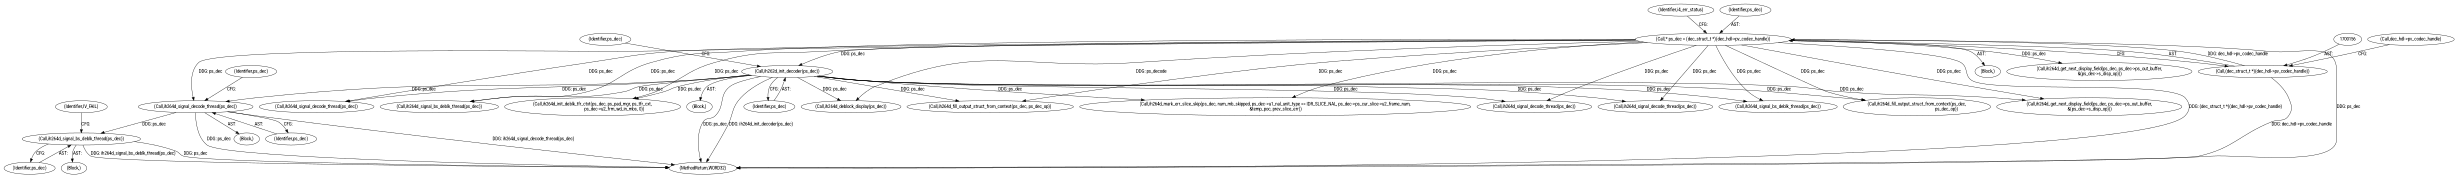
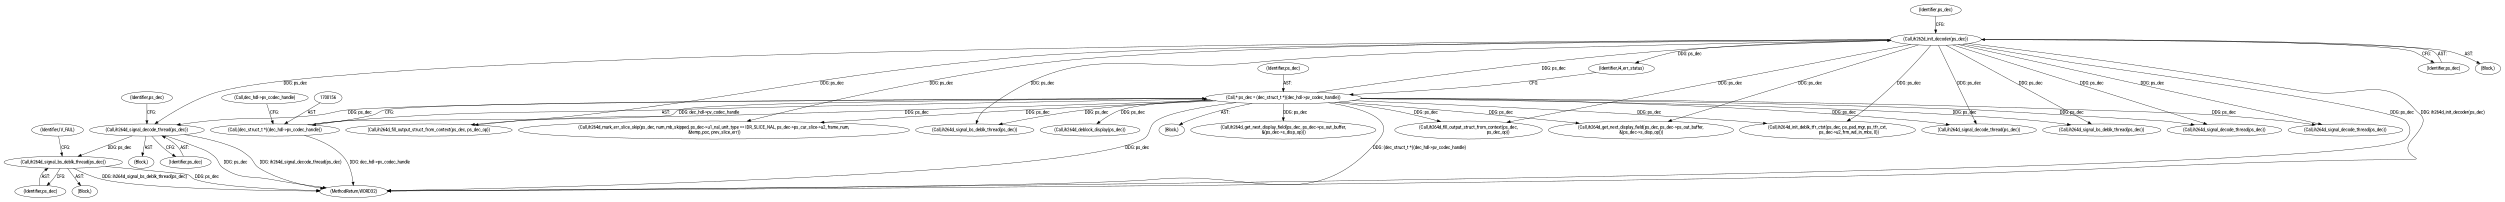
edge "(Call,* ps_dec = (dec_struct_t *)(dec_hdl->pv_codec_handle))" -> "(Call,ih264d_deblock_display(ps_dec))": label "DDG: ps_decode" -> "DDG: ps_dec"
edge "(Call,ih262d_init_decoder(ps_dec))" -> "(Call,ih264d_deblock_display(ps_dec))": now "(Call,ih262d_init_decoder(ps_dec))" -> "(Identifier,i4_err_status)"
